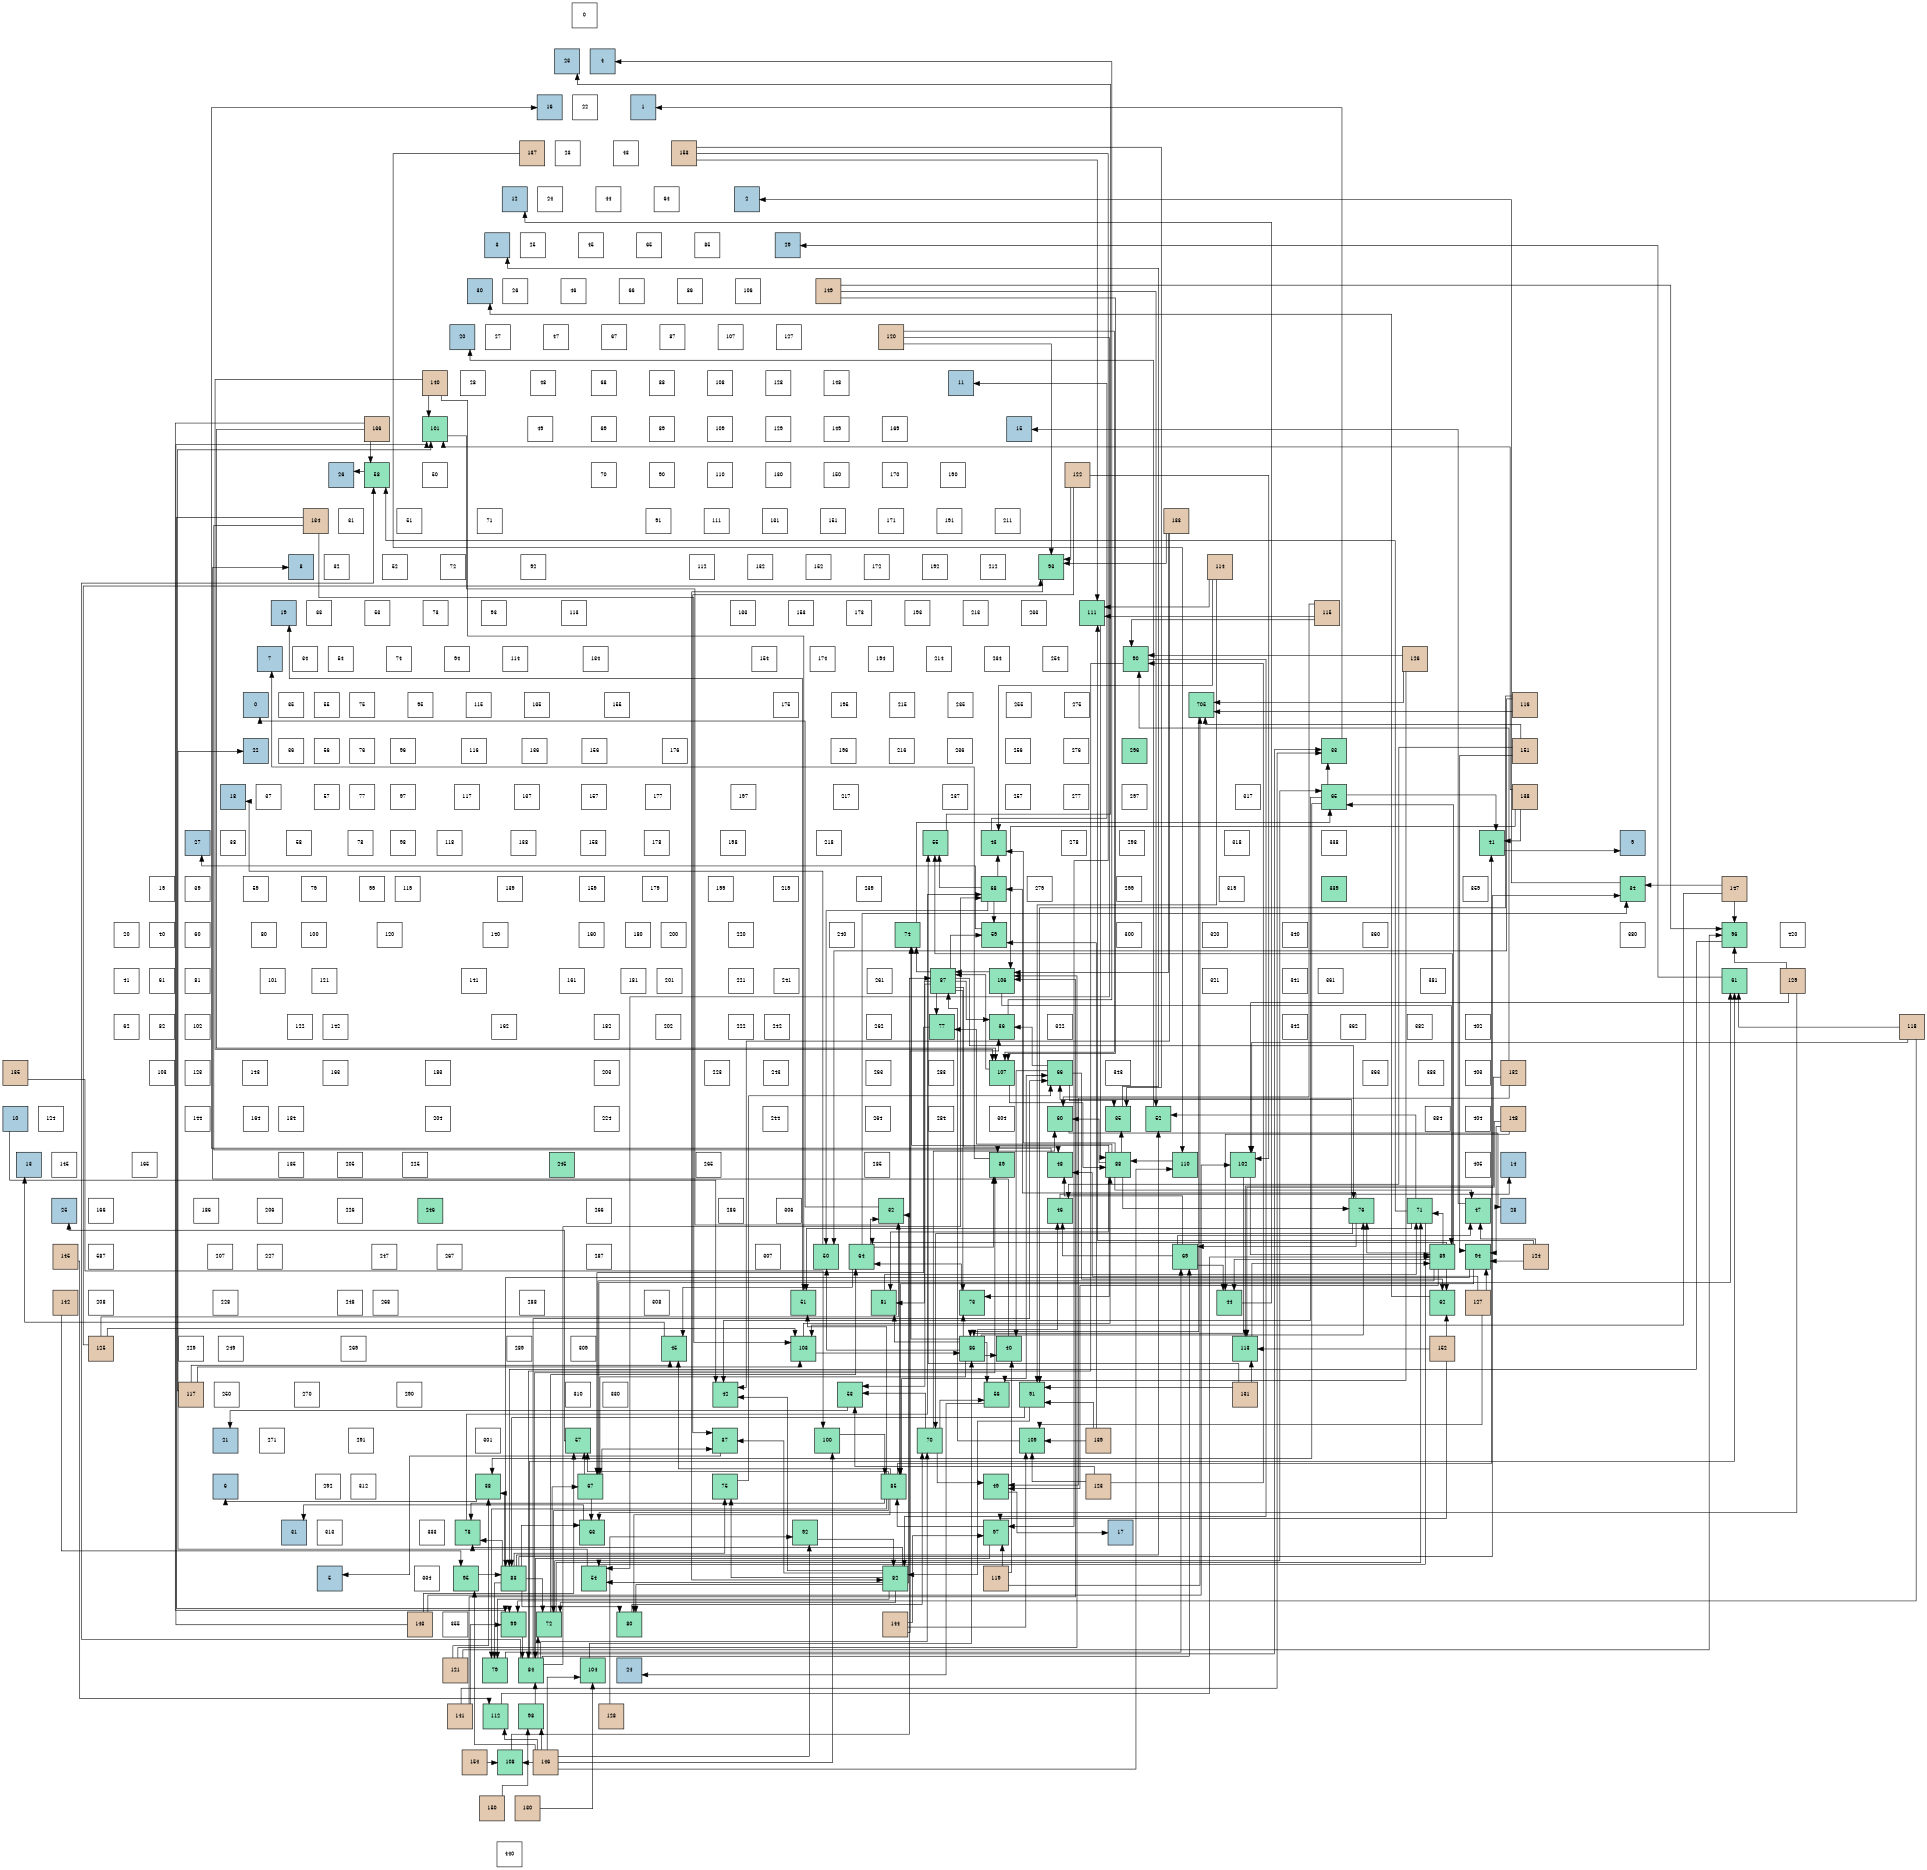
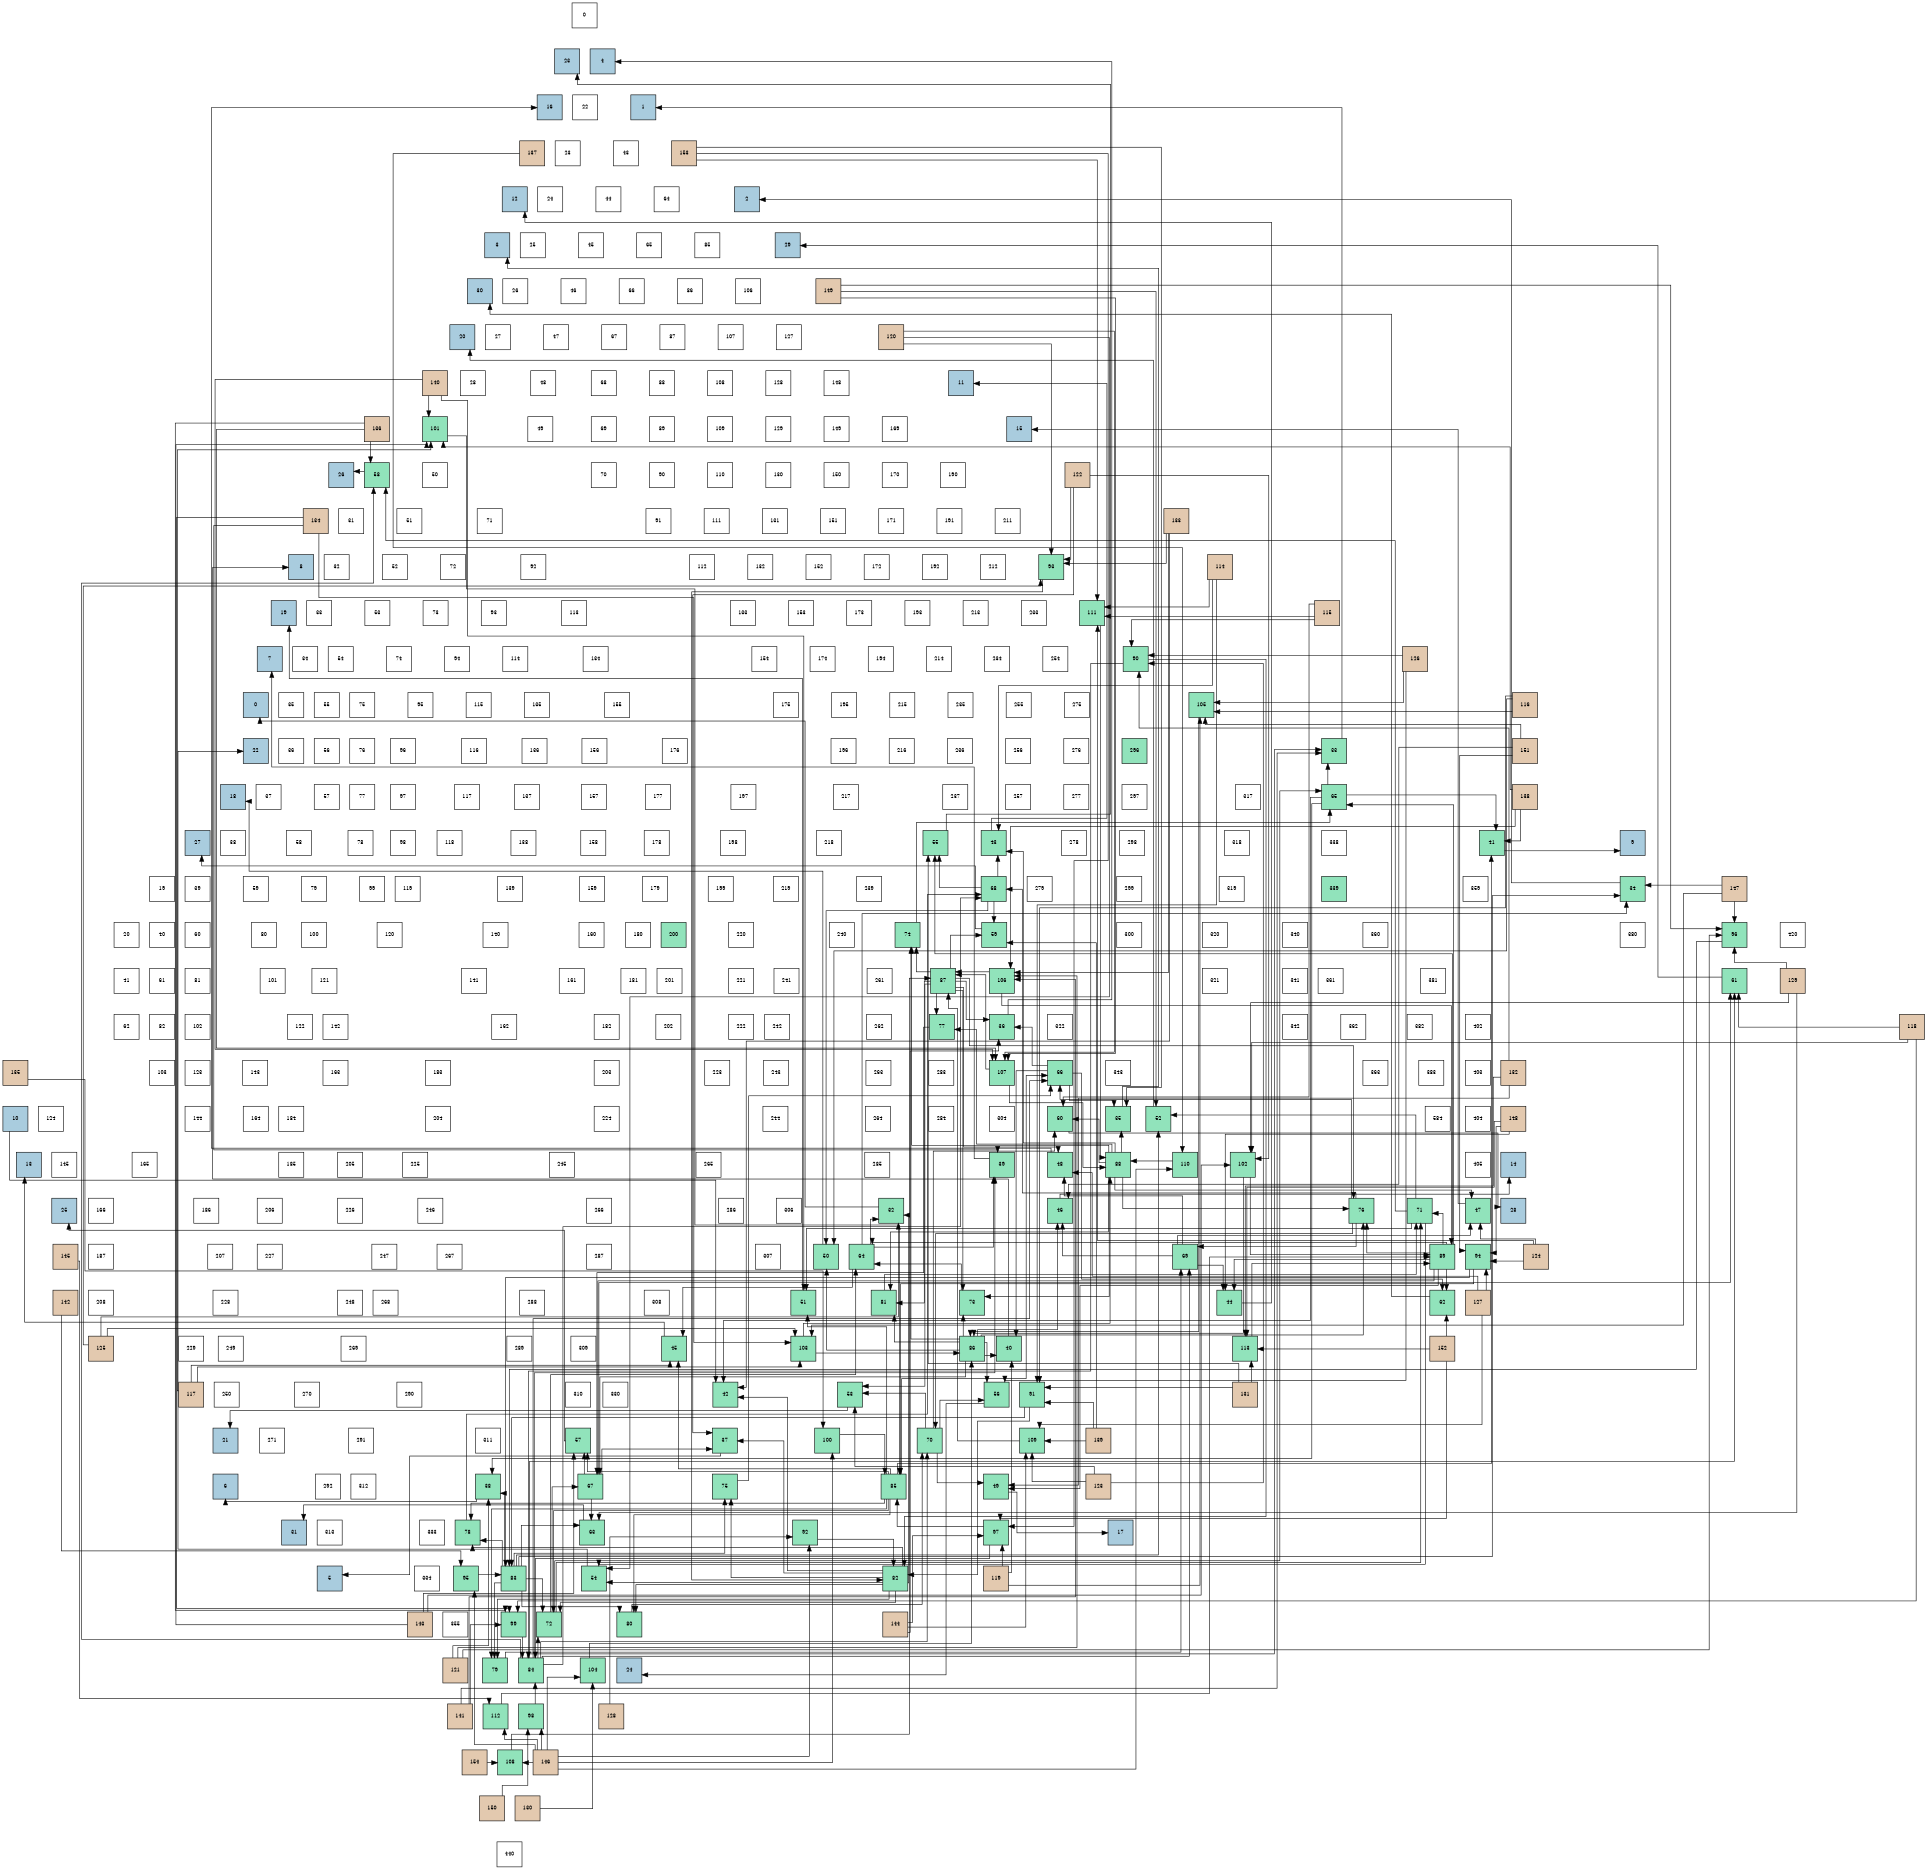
node "705": label "705" -> "105"
node "200": fillcolor #ffffff -> #91e3bb
node "384": label "384" -> "584"
node "245": fillcolor #91e3bb -> #ffffff
node "246": fillcolor #91e3bb -> #ffffff
node "587": label "587" -> "187"
node "301": label "301" -> "311"
